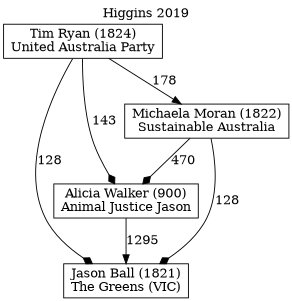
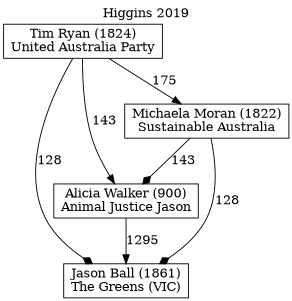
edge "Tim Ryan (1824) United Australia Party" -> "Michaela Moran (1822) Sustainable Australia": label "178" -> "175"
edge "Tim Ryan (1824) United Australia Party" -> "Alicia Walker (900) Animal Justice Jason": arrowhead diamond -> normal
edge "Michaela Moran (1822) Sustainable Australia" -> "Alicia Walker (900) Animal Justice Jason": label "470" -> "143"
node "Jason Ball (1821) The Greens (VIC)": label "Jason Ball (1821) The Greens (VIC)" -> "Jason Ball (1861) The Greens (VIC)"
